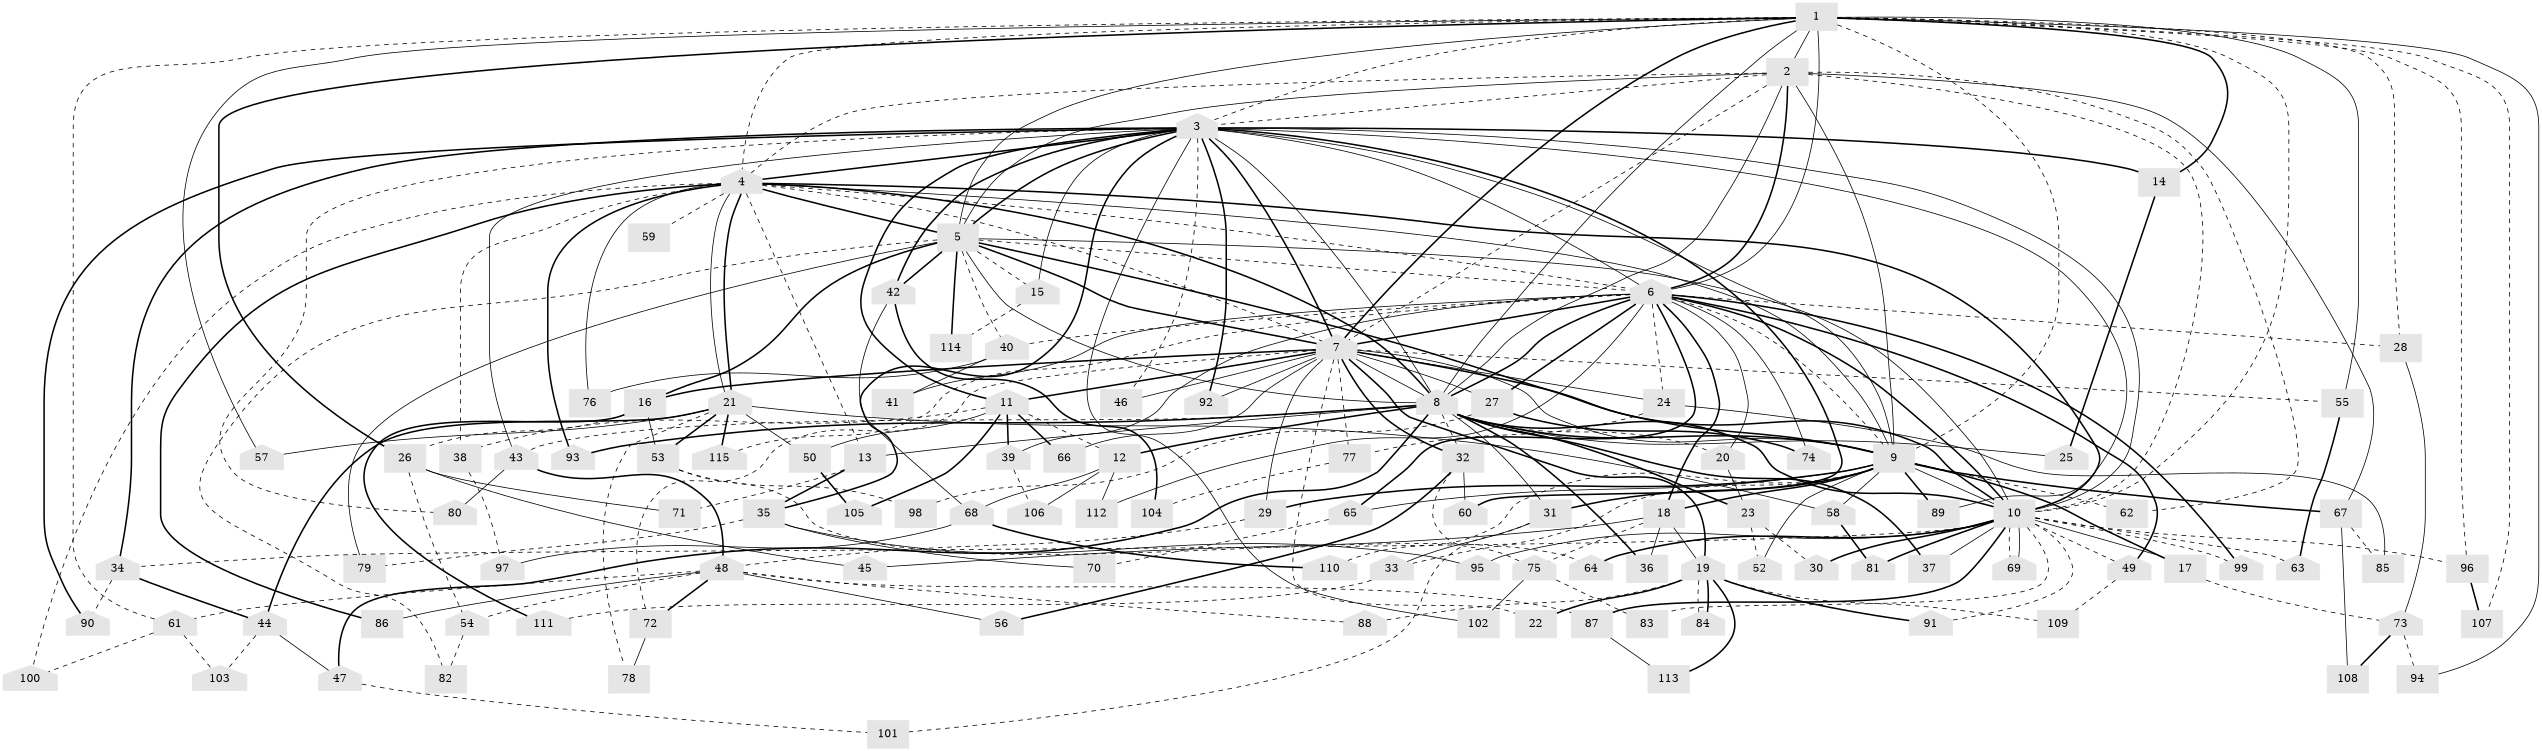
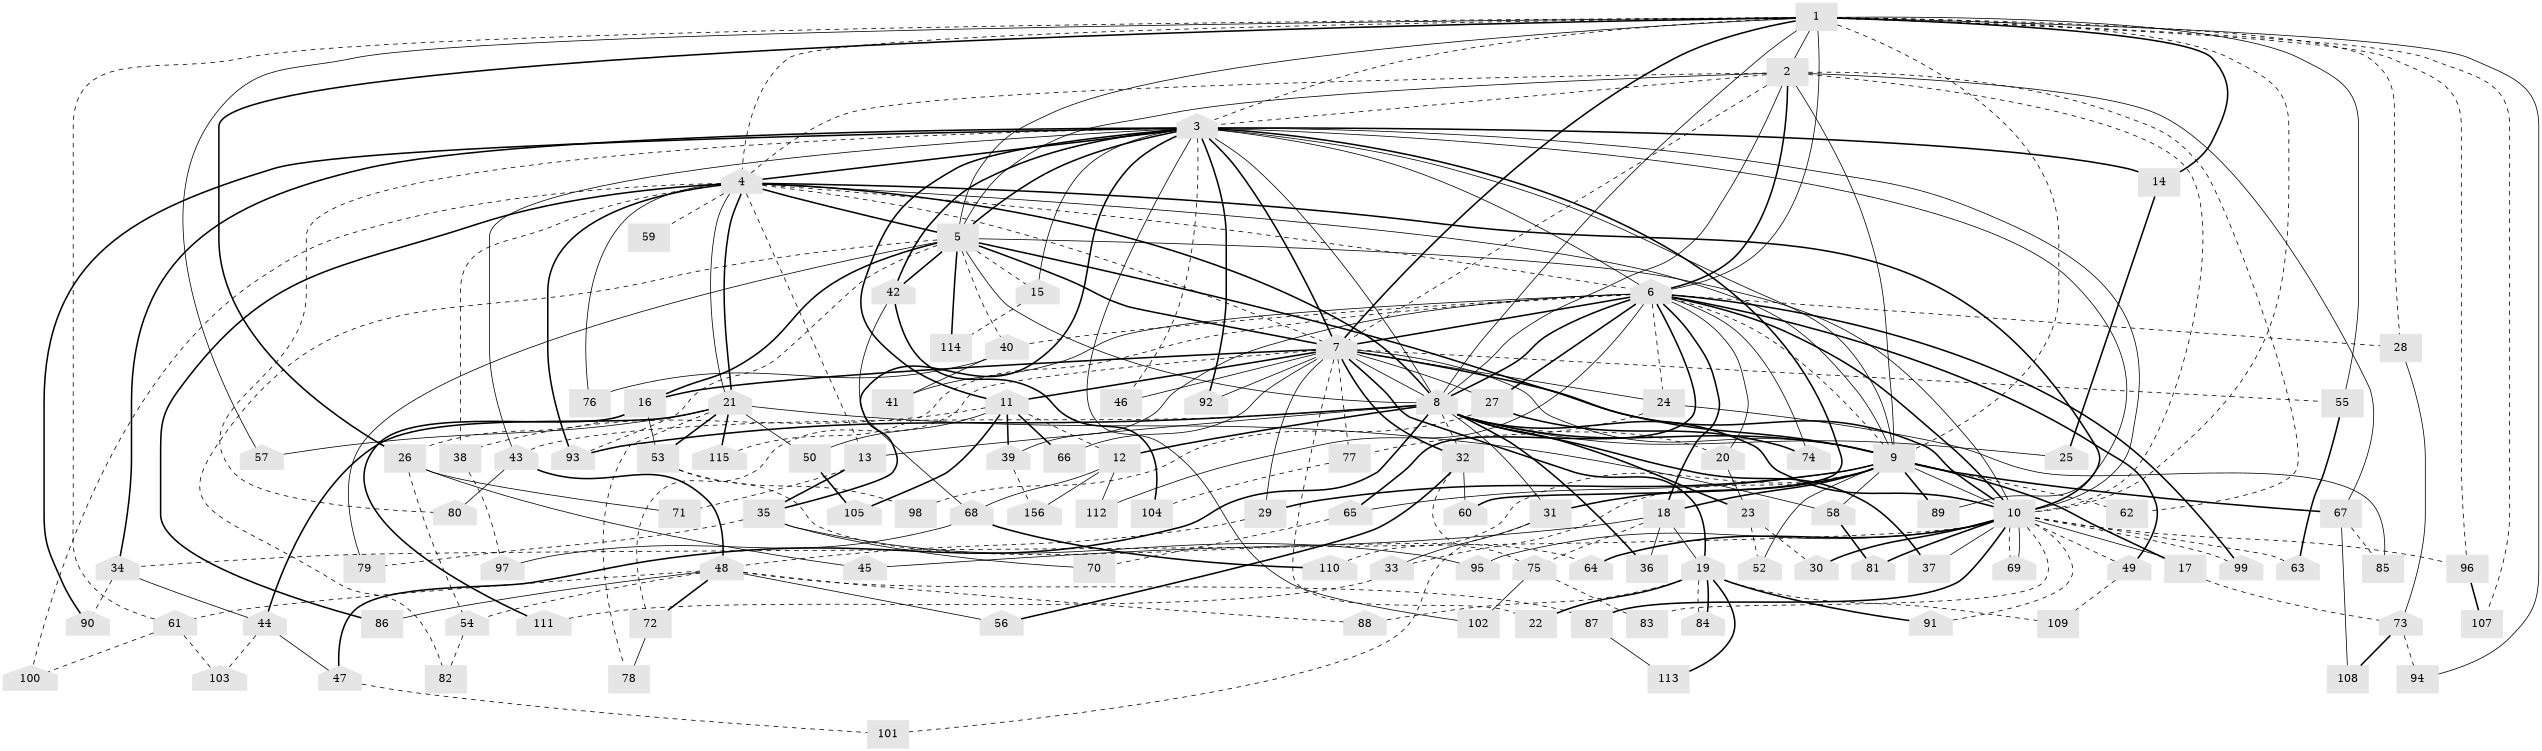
edge "5" -- "6": now "5" -- "93"
node "106": label "106" -> "156"
edge "34" -- "44": style bold -> solid
